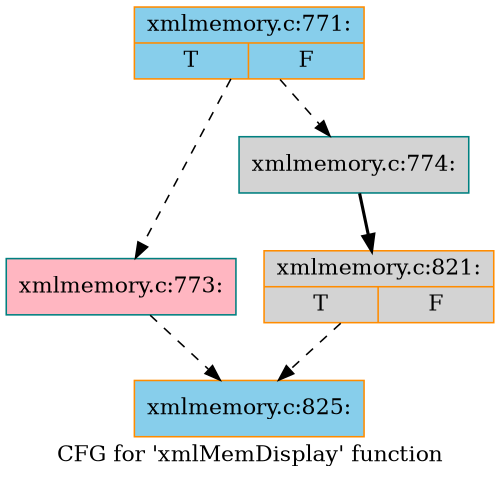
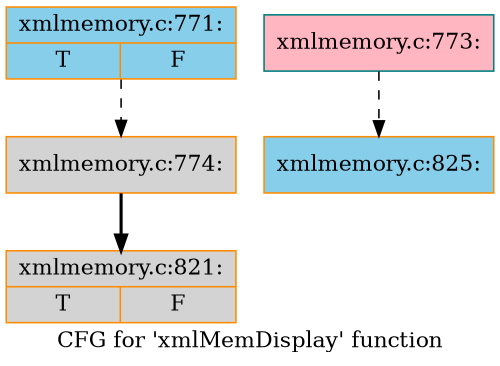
edge "xmlmemory.c:771:" -> "xmlmemory.c:773:": removed
node "xmlmemory.c:774:": color teal -> darkorange
edge "xmlmemory.c:821:" -> "xmlmemory.c:825:": removed
